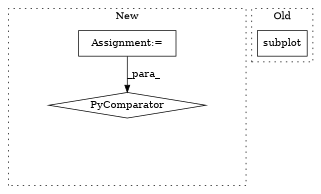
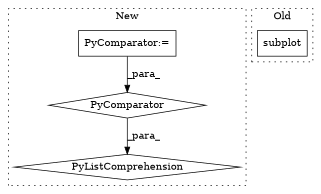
node "Assignment:=": label "Assignment:=" -> "PyComparator:="
node "PyListComprehension": added
